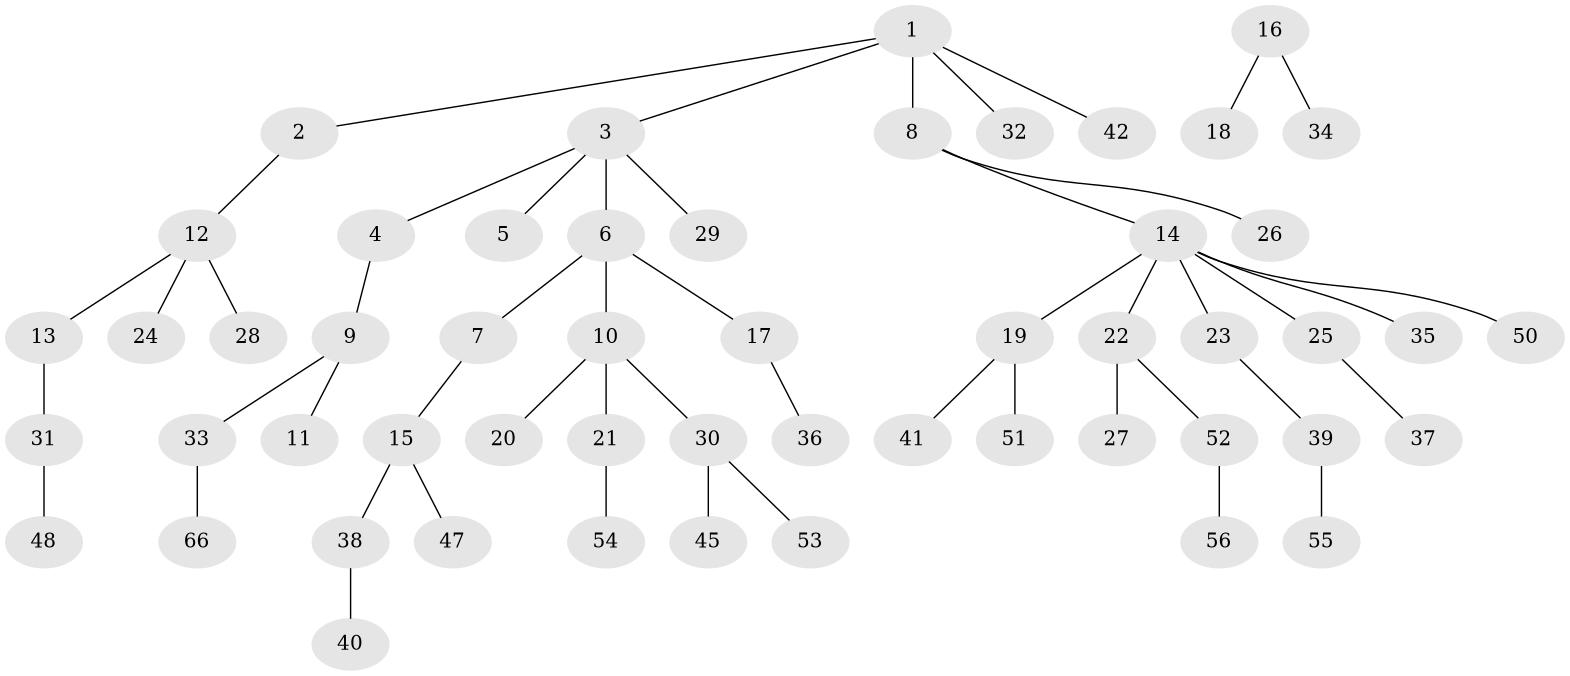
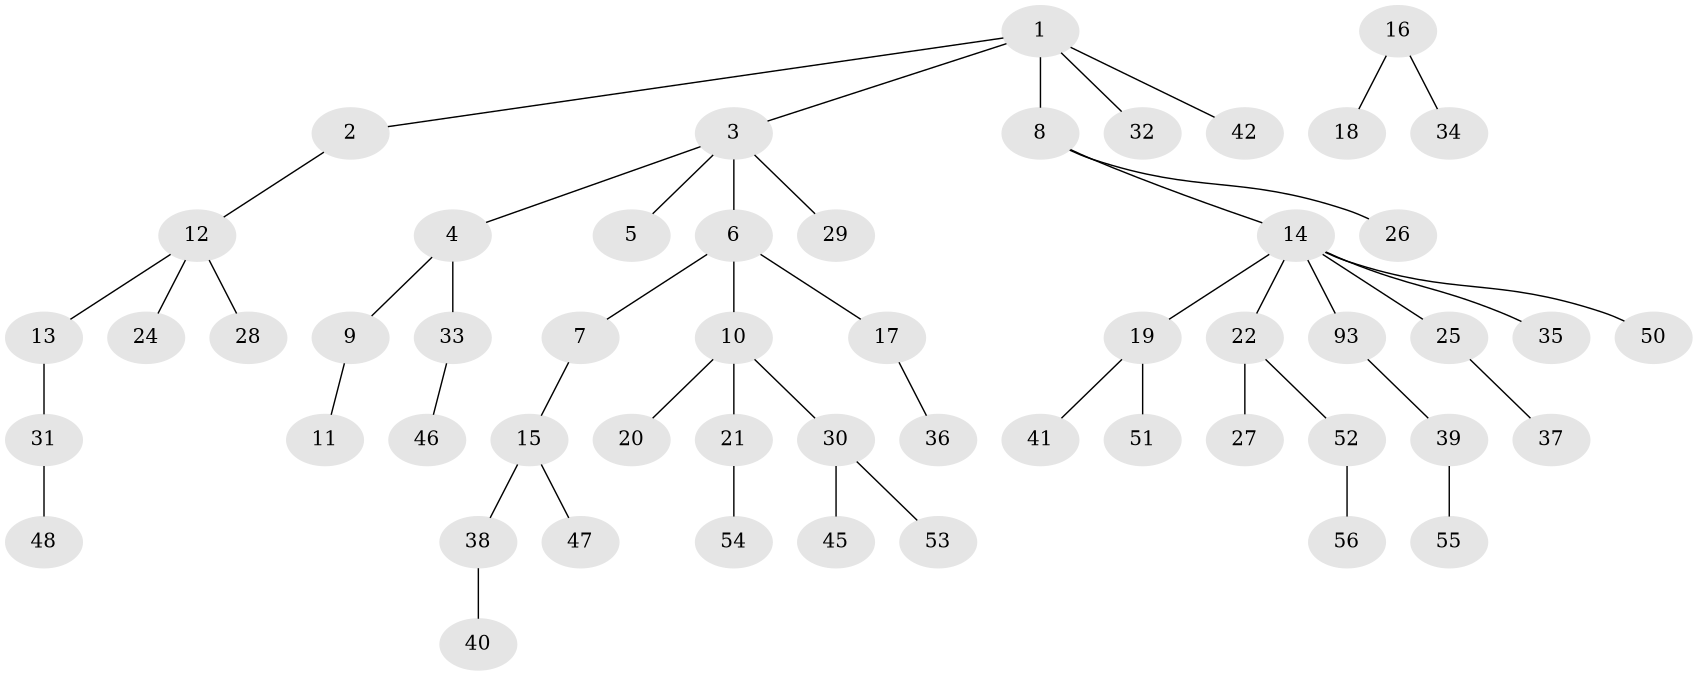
node "23": label "23" -> "93"
edge "9" -- "33": now "4" -- "33"
node "66": label "66" -> "46"
